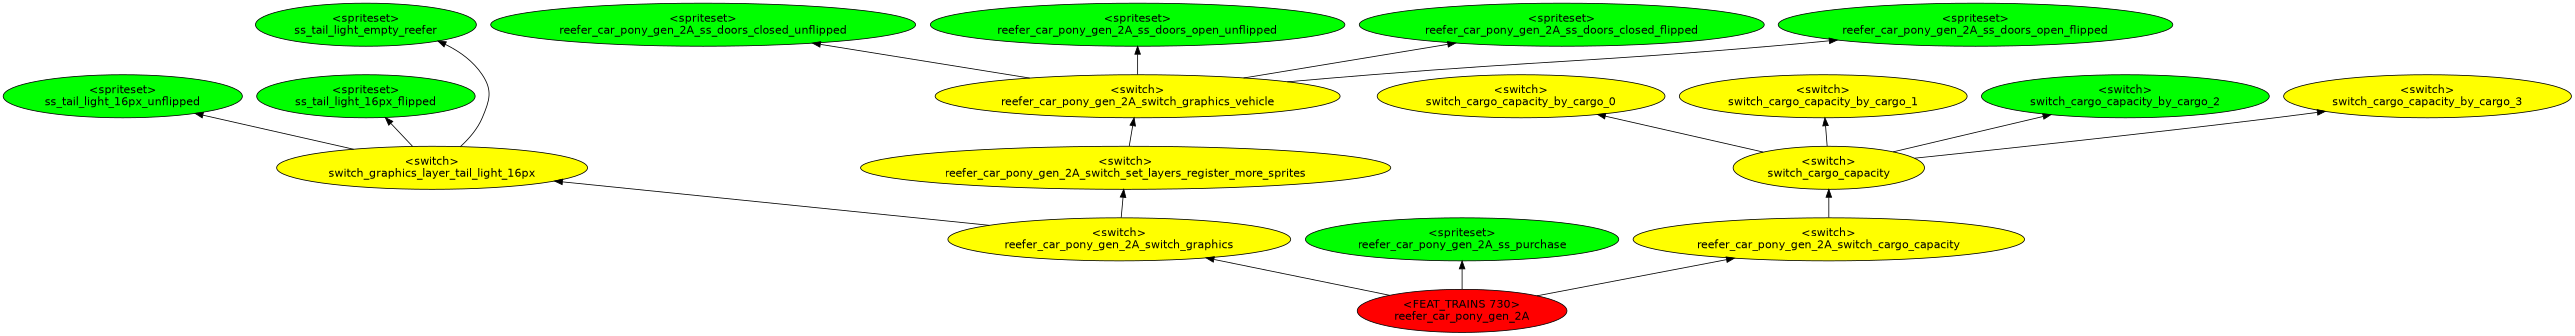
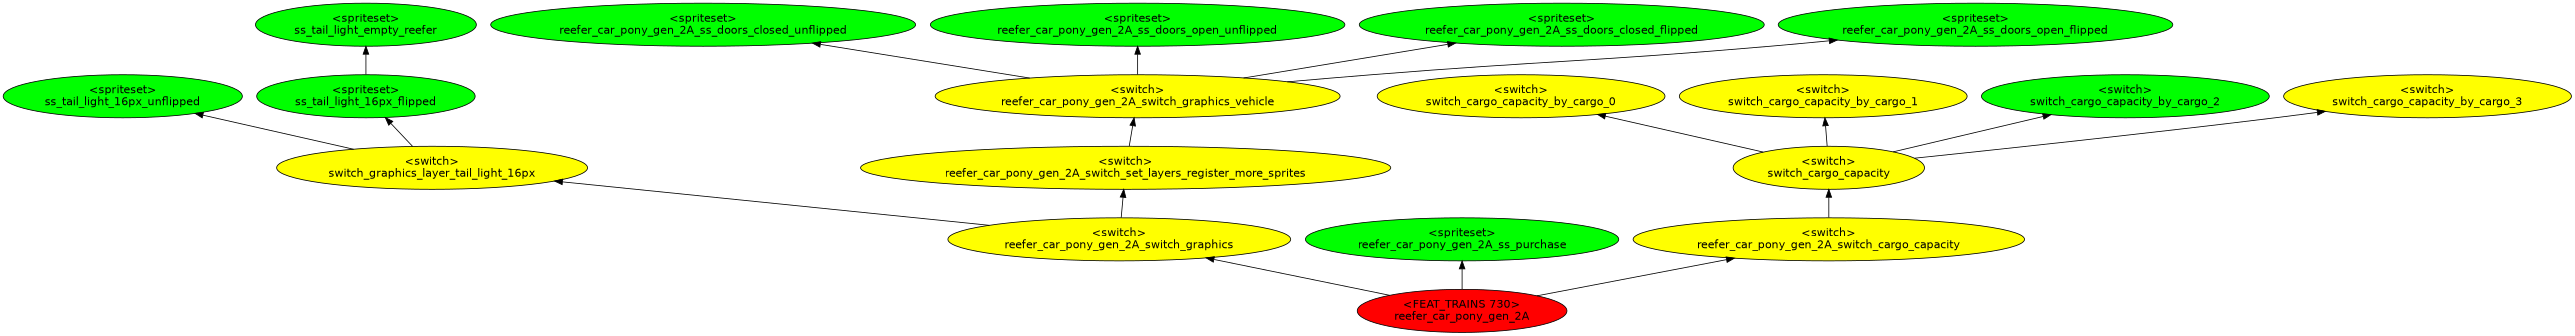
edge "<switch> switch_graphics_layer_tail_light_16px" -> "<spriteset> ss_tail_light_empty_reefer": now "<spriteset> ss_tail_light_16px_flipped" -> "<spriteset> ss_tail_light_empty_reefer"
